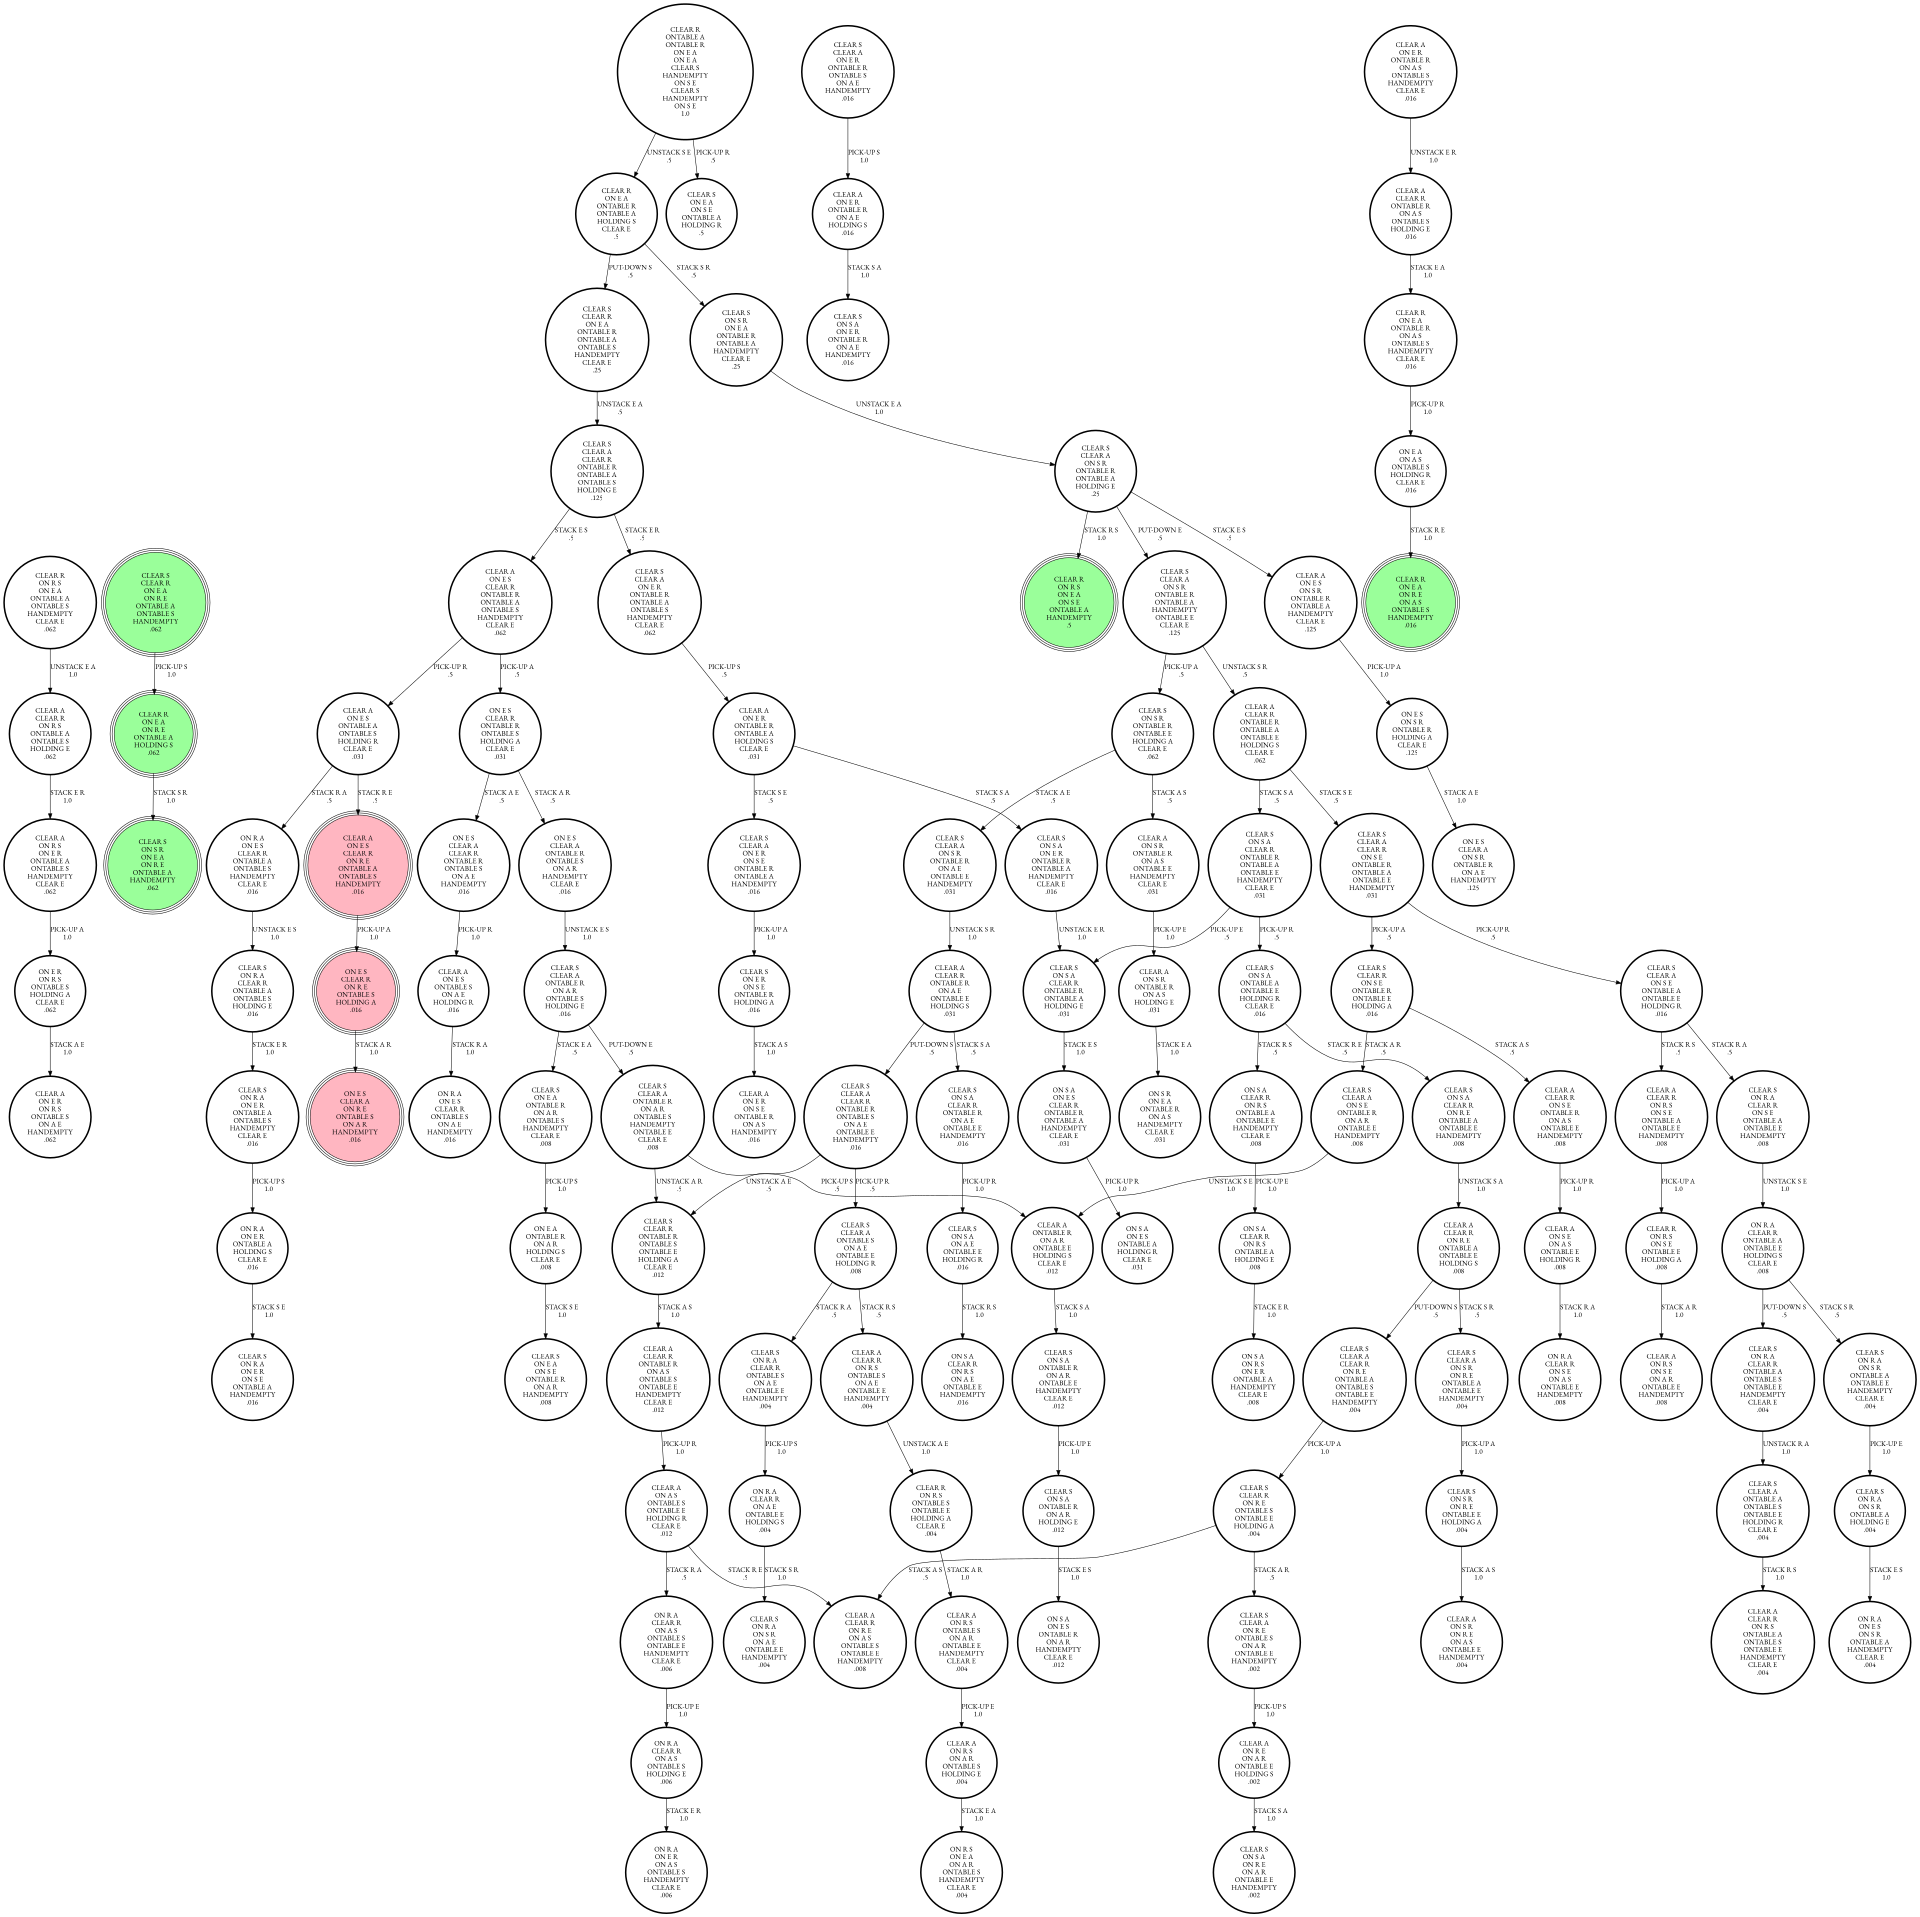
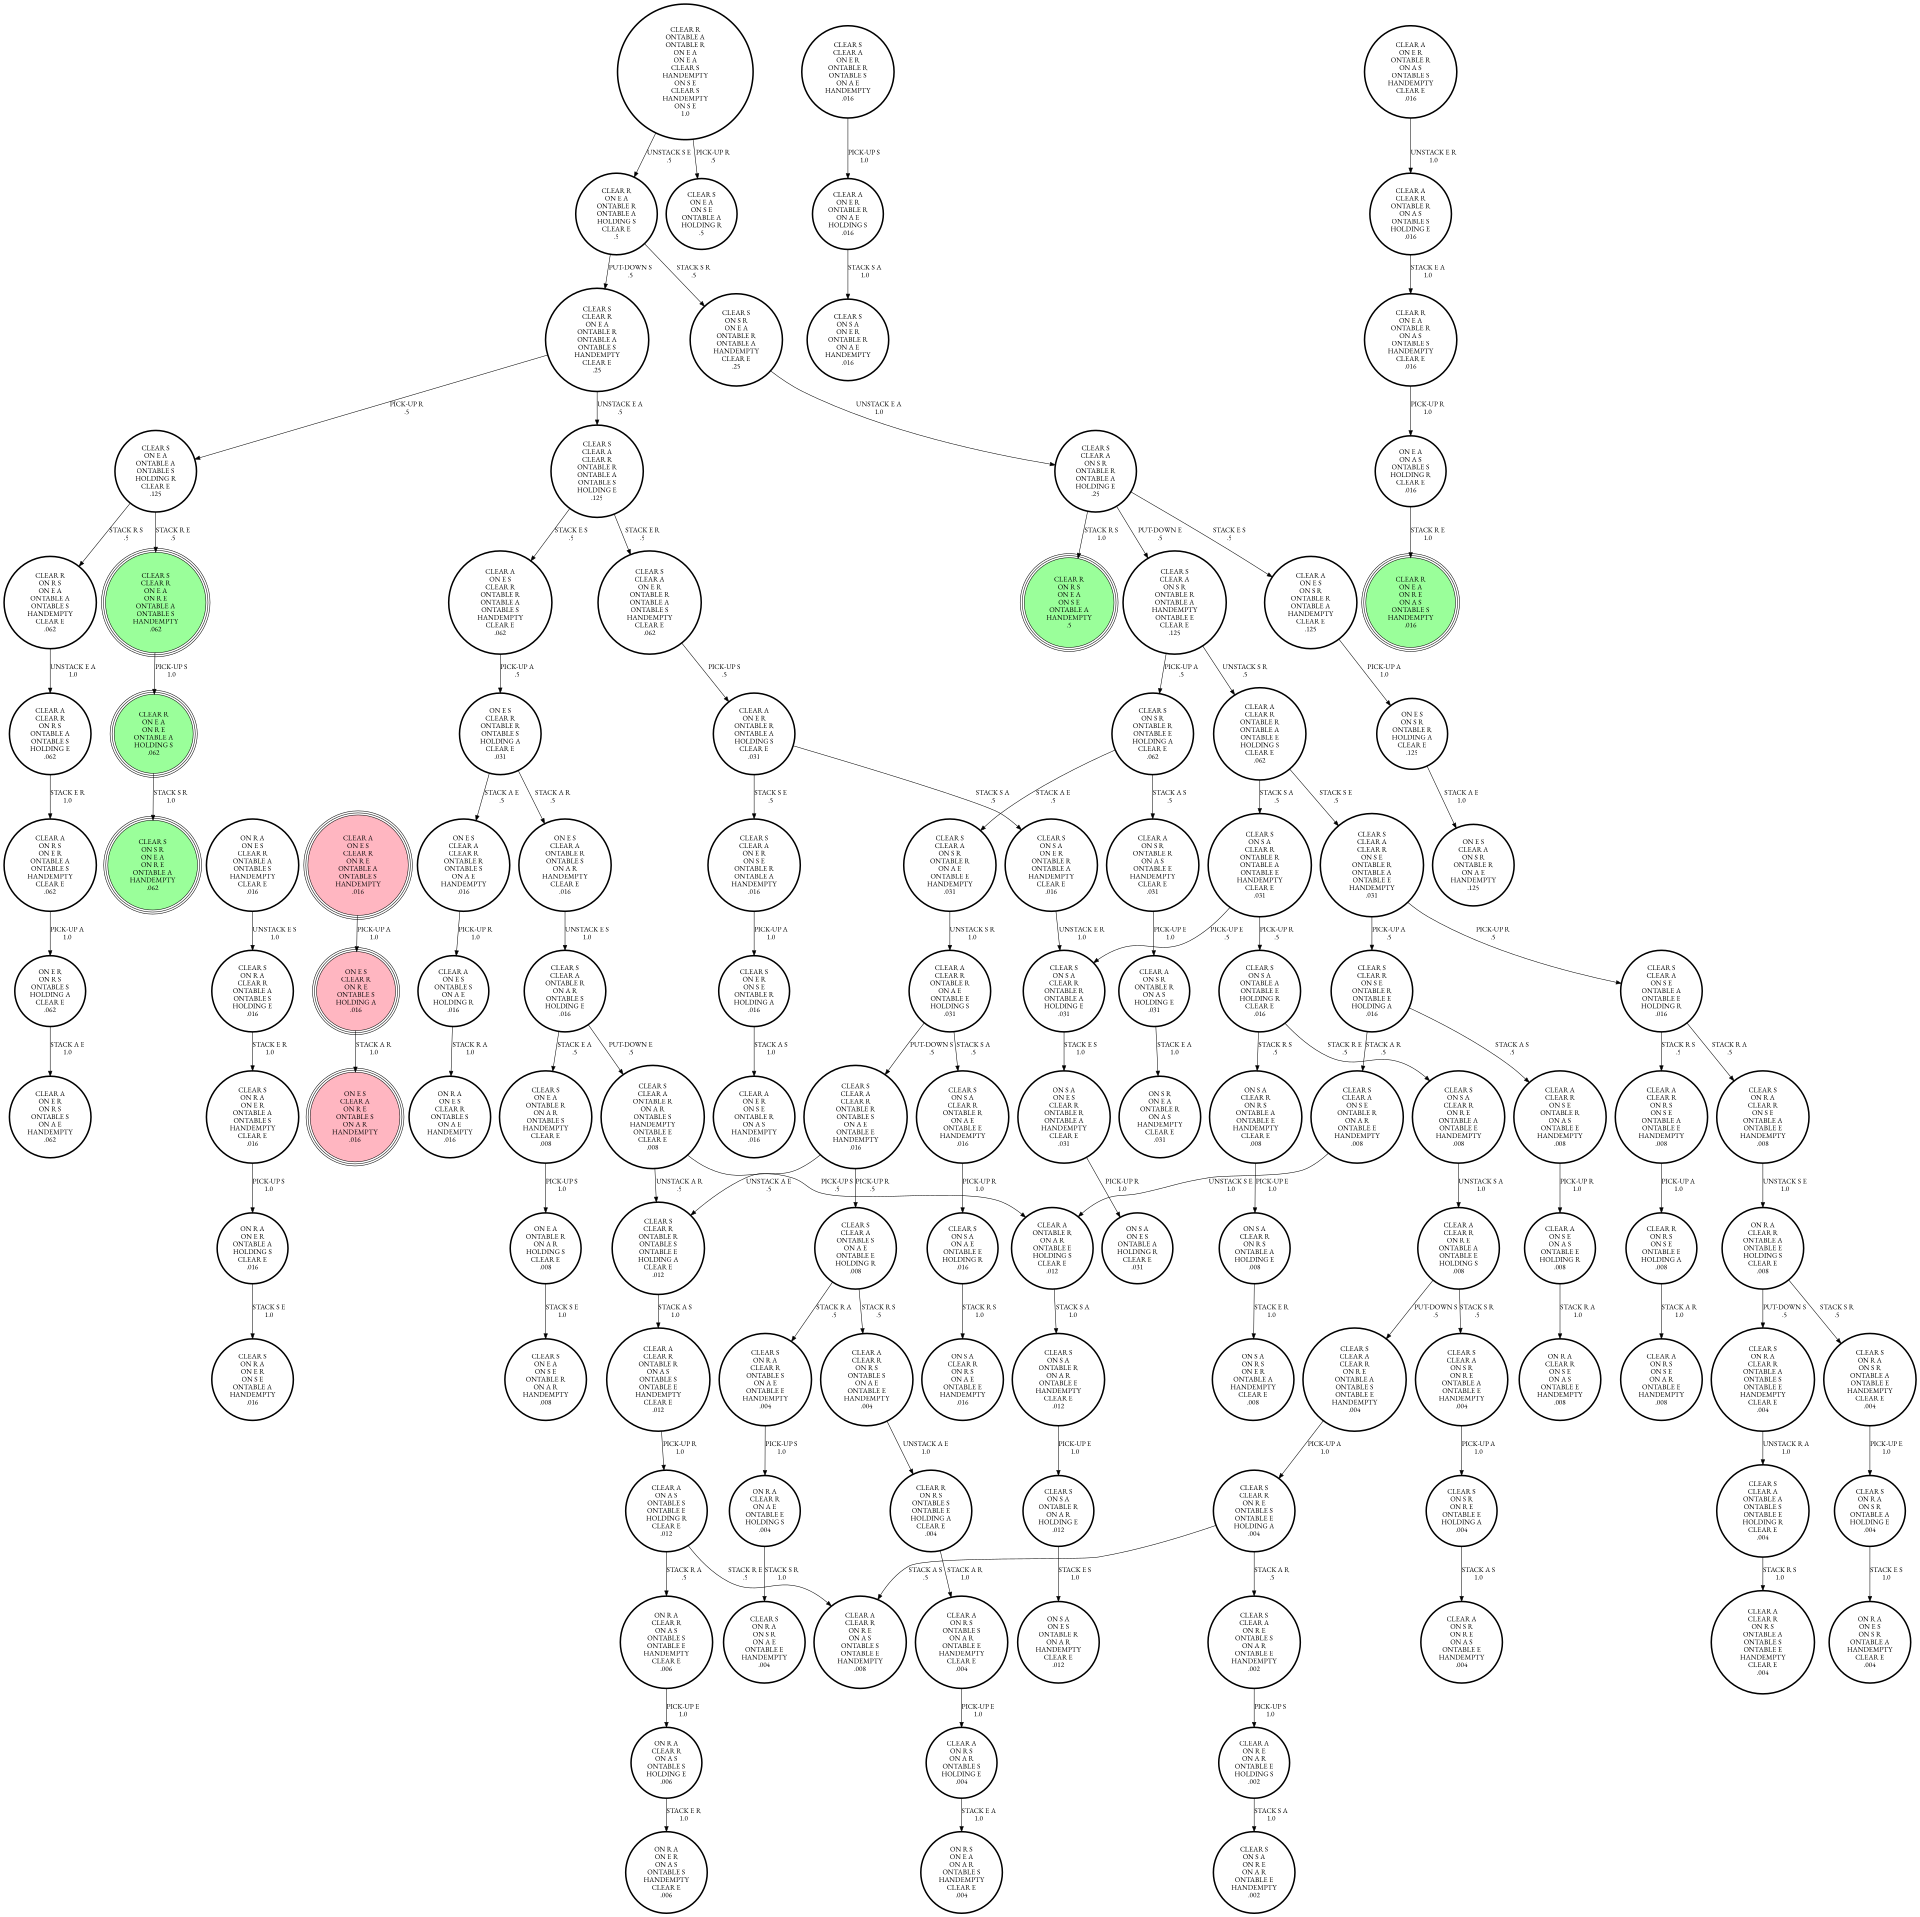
node "CLEAR S ON E A ONTABLE A ONTABLE S HOLDING R CLEAR E .125": added
node "CLEAR A ON E S ONTABLE A ONTABLE S HOLDING R CLEAR E .031": removed
